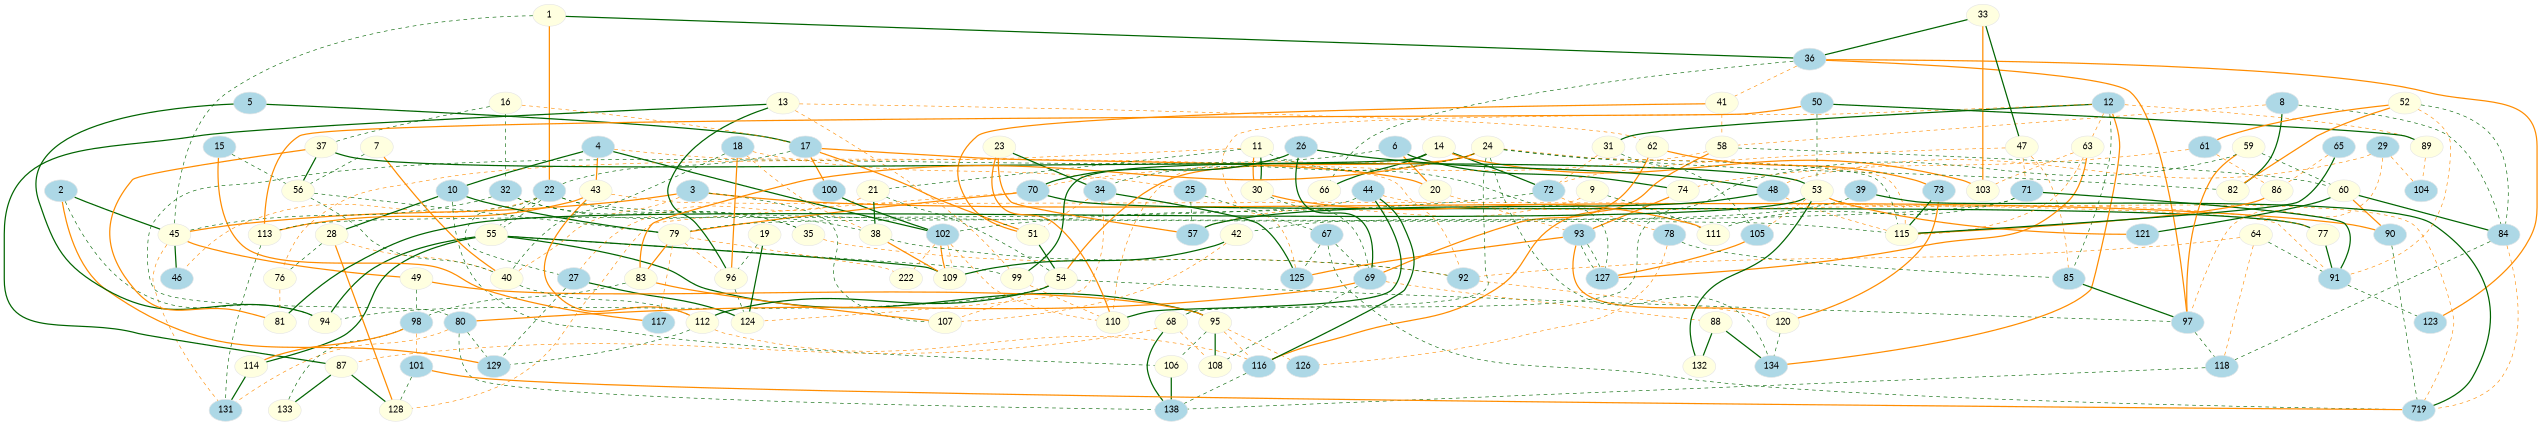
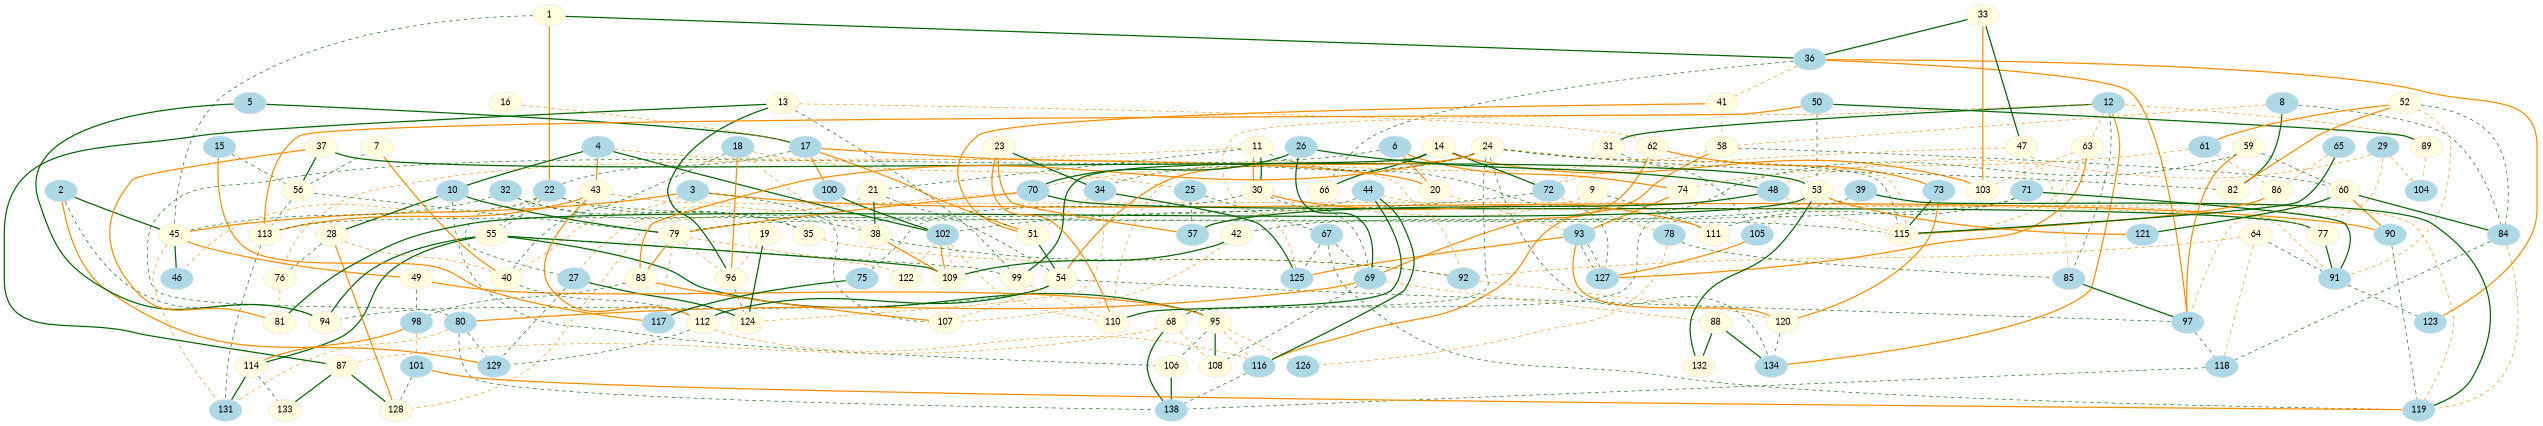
edge "16" -- "37": removed
edge "16" -- "32": removed
edge "6" -- "74": color darkgreen -> darkorange
edge "13" -- "99": color darkorange -> darkgreen
edge "56" -- "40": now "56" -- "113"
edge "19" -- "96": color darkgreen -> darkorange
node "75": added
node "222": label "222" -> "122"
edge "98" -- "133": now "114" -- "133"
node "719": label "719" -> "119"
